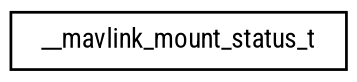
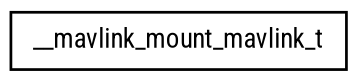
node "__mavlink_mount_status_t": label "__mavlink_mount_status_t" -> "__mavlink_mount_mavlink_t"
